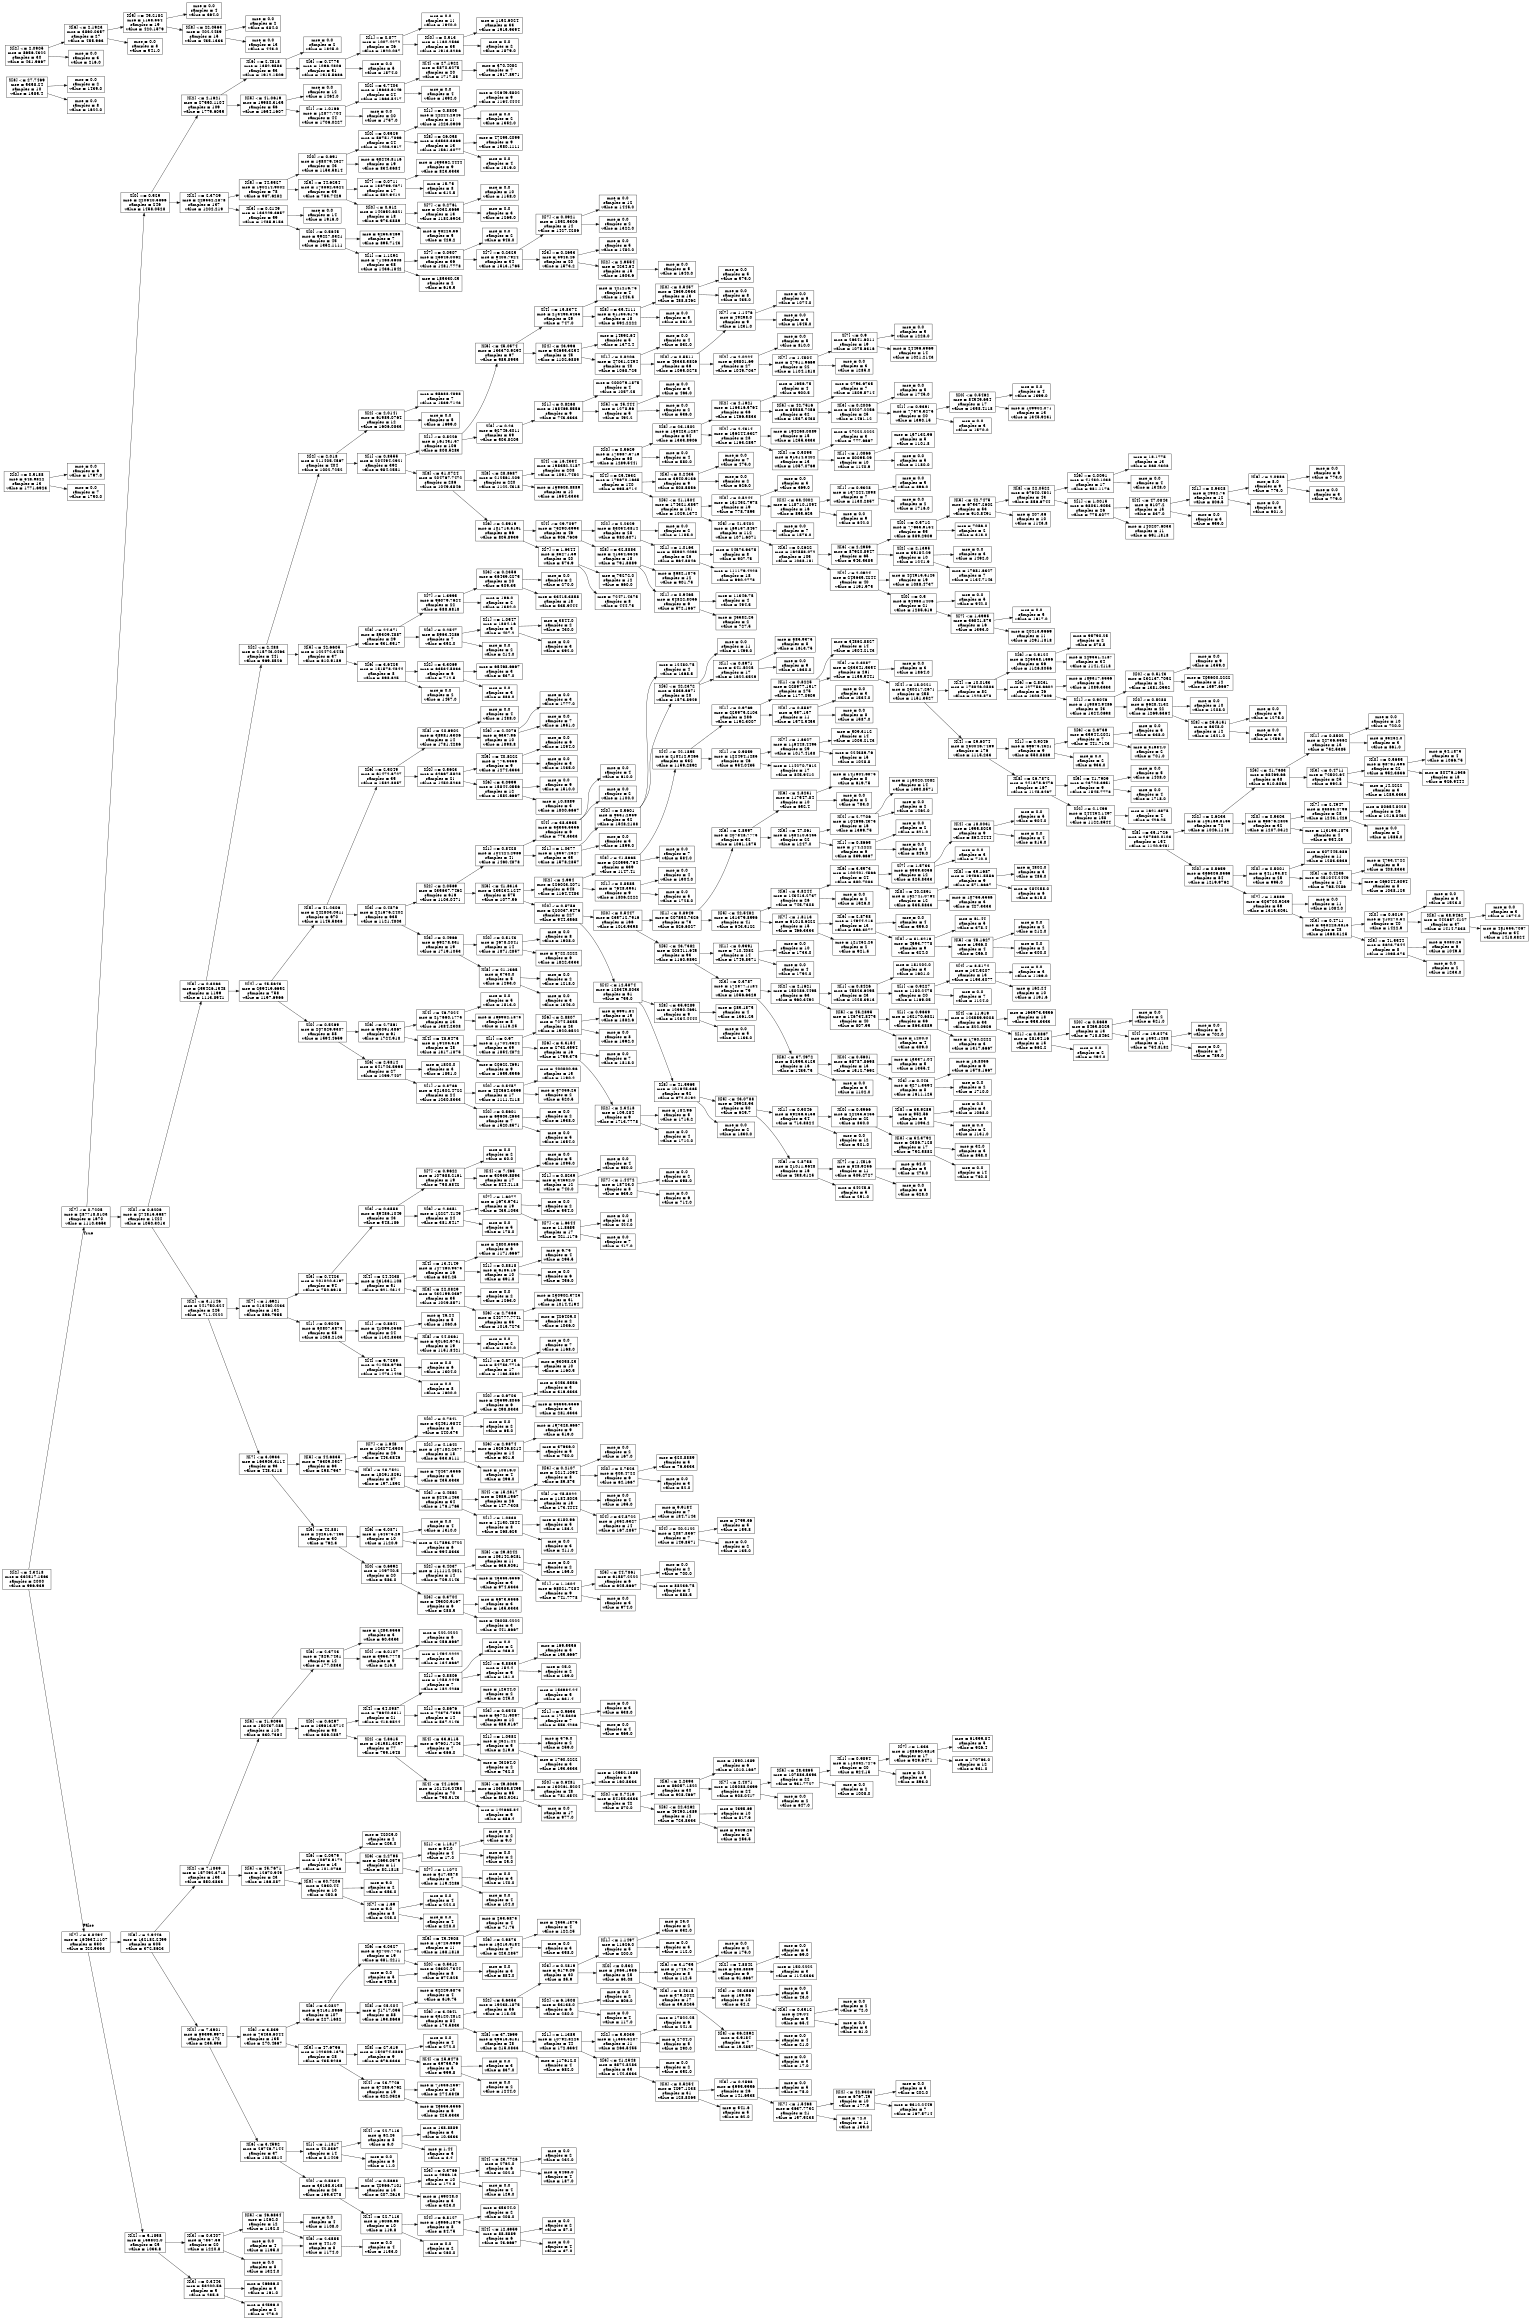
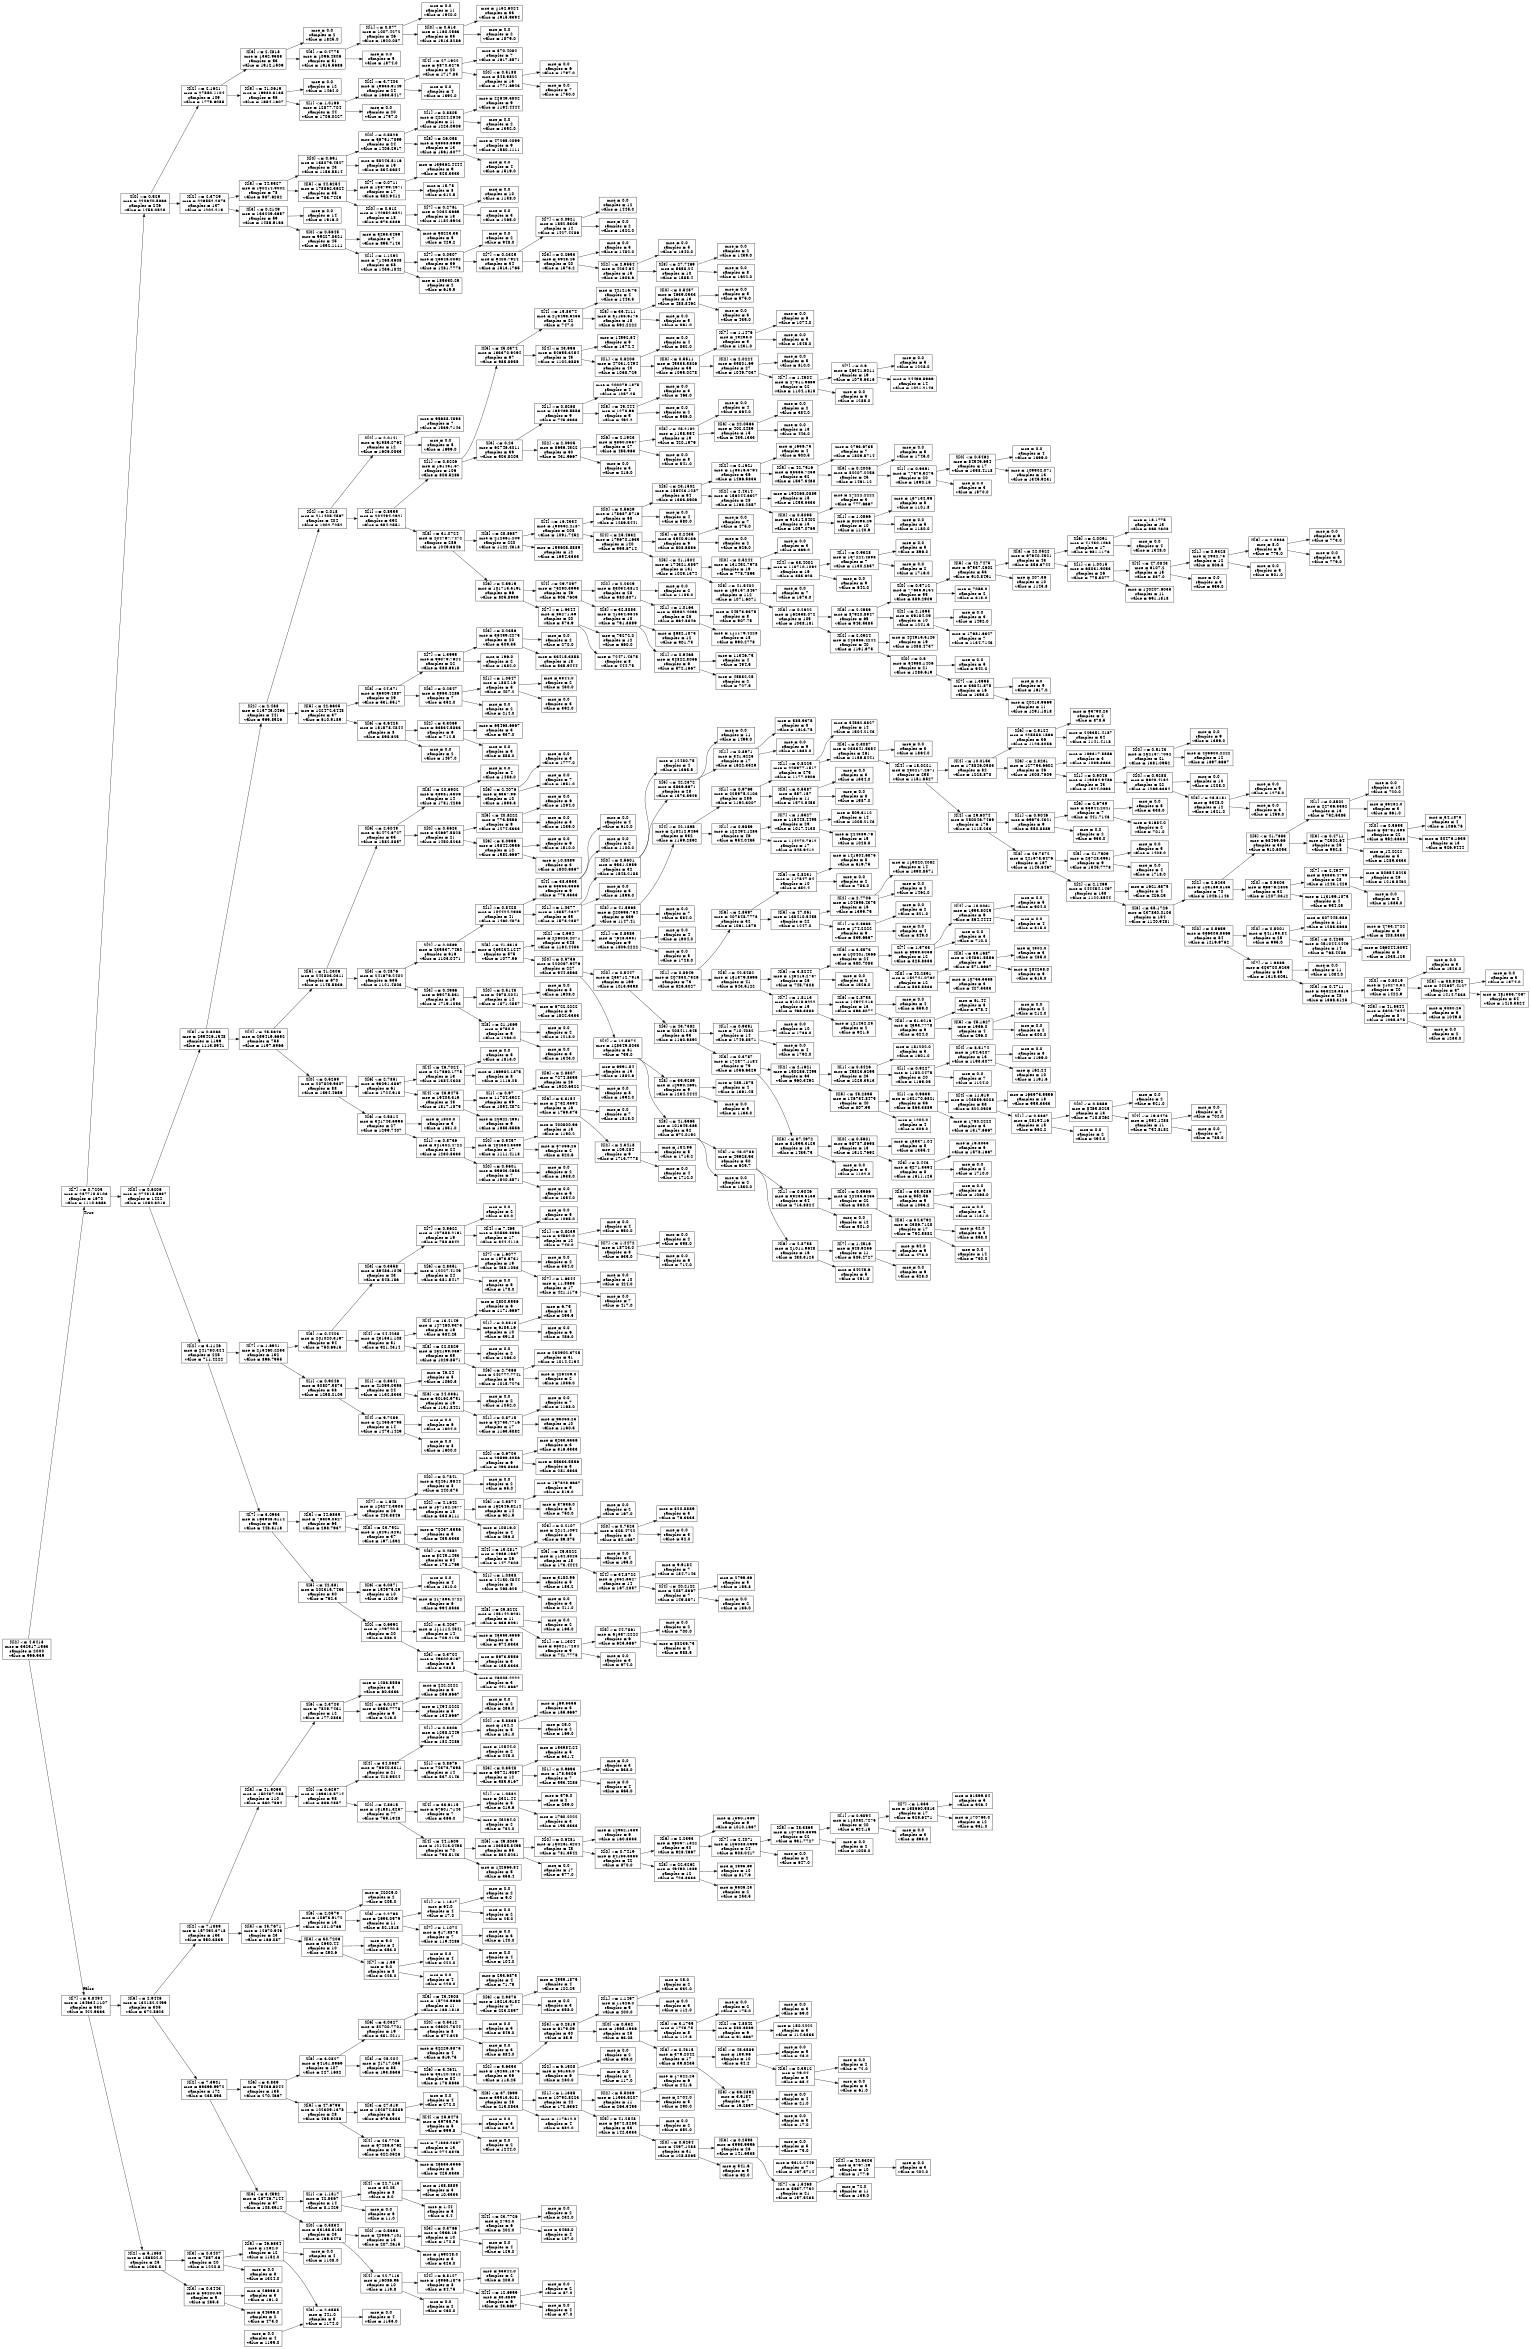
edge "X[4] <= 27.1922 mse = 5870.3275 samples = 20 value = 1717.85" -> "X[0] <= 0.5188 mse = 548.9822 samples = 13 value = 1771.6923": added
edge "X[2] <= 2.9554 mse = 4234.64 samples = 15 value = 1603.6" -> "X[8] <= 27.7469 mse = 5358.24 samples = 10 value = 1585.4": added
node "X[4] <= 15.8374 mse = 213498.5455 samples = 29 value = 747.0": label "X[4] <= 15.8374 mse = 213498.5455 samples = 29 value = 747.0" -> "X[4] <= 15.8374 mse = 213498.5455 samples = 22 value = 747.0"
edge "X[3] <= 0.23 mse = 62746.3011 samples = 39 value = 503.8205" -> "X[2] <= 2.0905 mse = 8656.4322 samples = 30 value = 431.9667": added
node "mse = 576.0 samples = 2 value = 259.0": label "mse = 576.0 samples = 2 value = 259.0" -> "mse = 576.0 mse = 2 value = 259.0"
edge "mse = 0.0 samples = 5 value = 549.0" -> "X[0] <= 0.5312 mse = 26302.7344 samples = 8 value = 674.625": reversed
edge "X[4] <= 42.9303 mse = 6767.49 samples = 10 value = 177.9" -> "mse = 9312.2449 samples = 7 value = 167.5714": reversed
